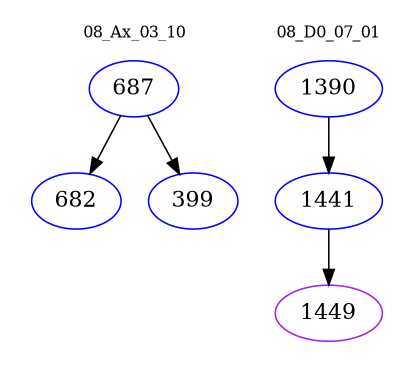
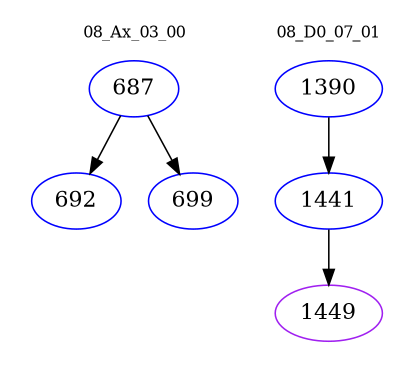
cluster "08_Ax_03_10": label "08_Ax_03_10" -> "08_Ax_03_00"
node "682": label "682" -> "692"
node "399": label "399" -> "699"
